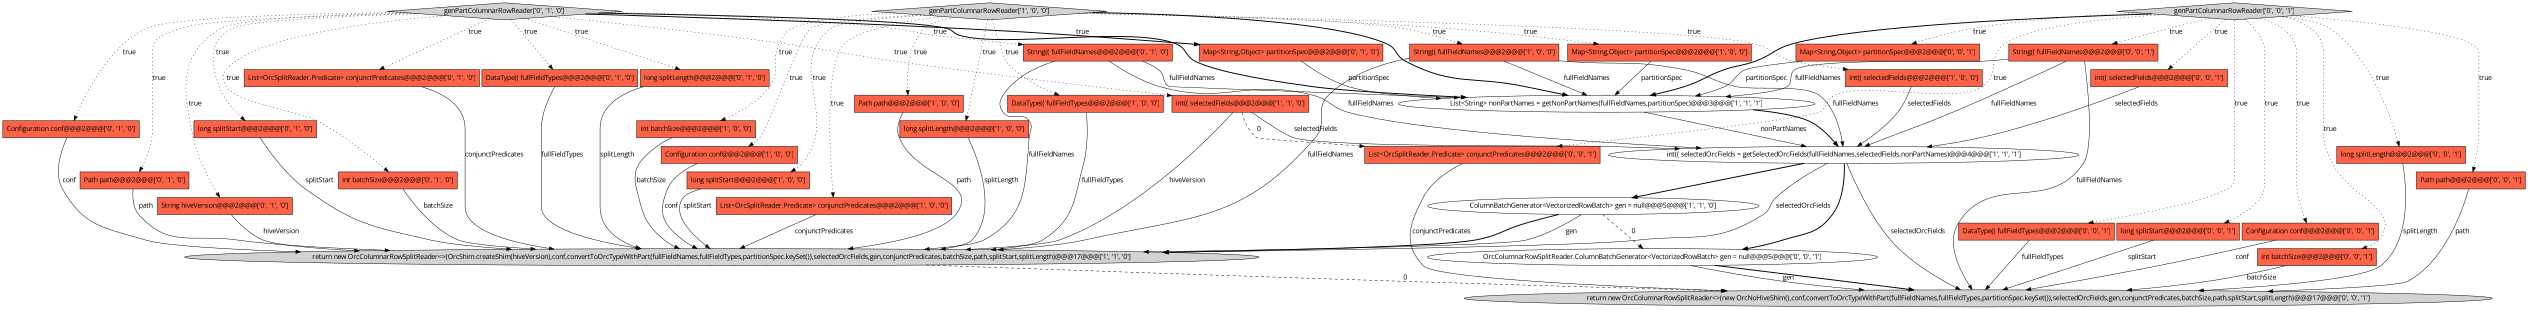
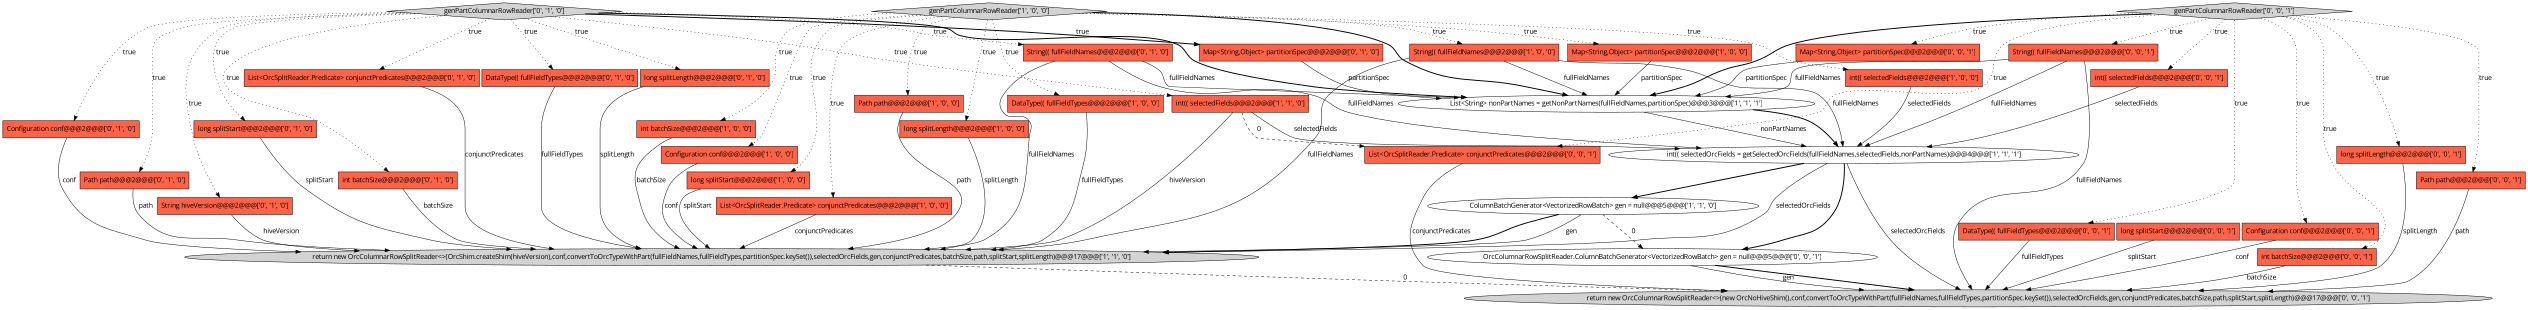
edge "genPartColumnarRowReader['0', '0', '1']" -> "long splitStart@@@2@@@['0', '0', '1']": removed, label "true"
